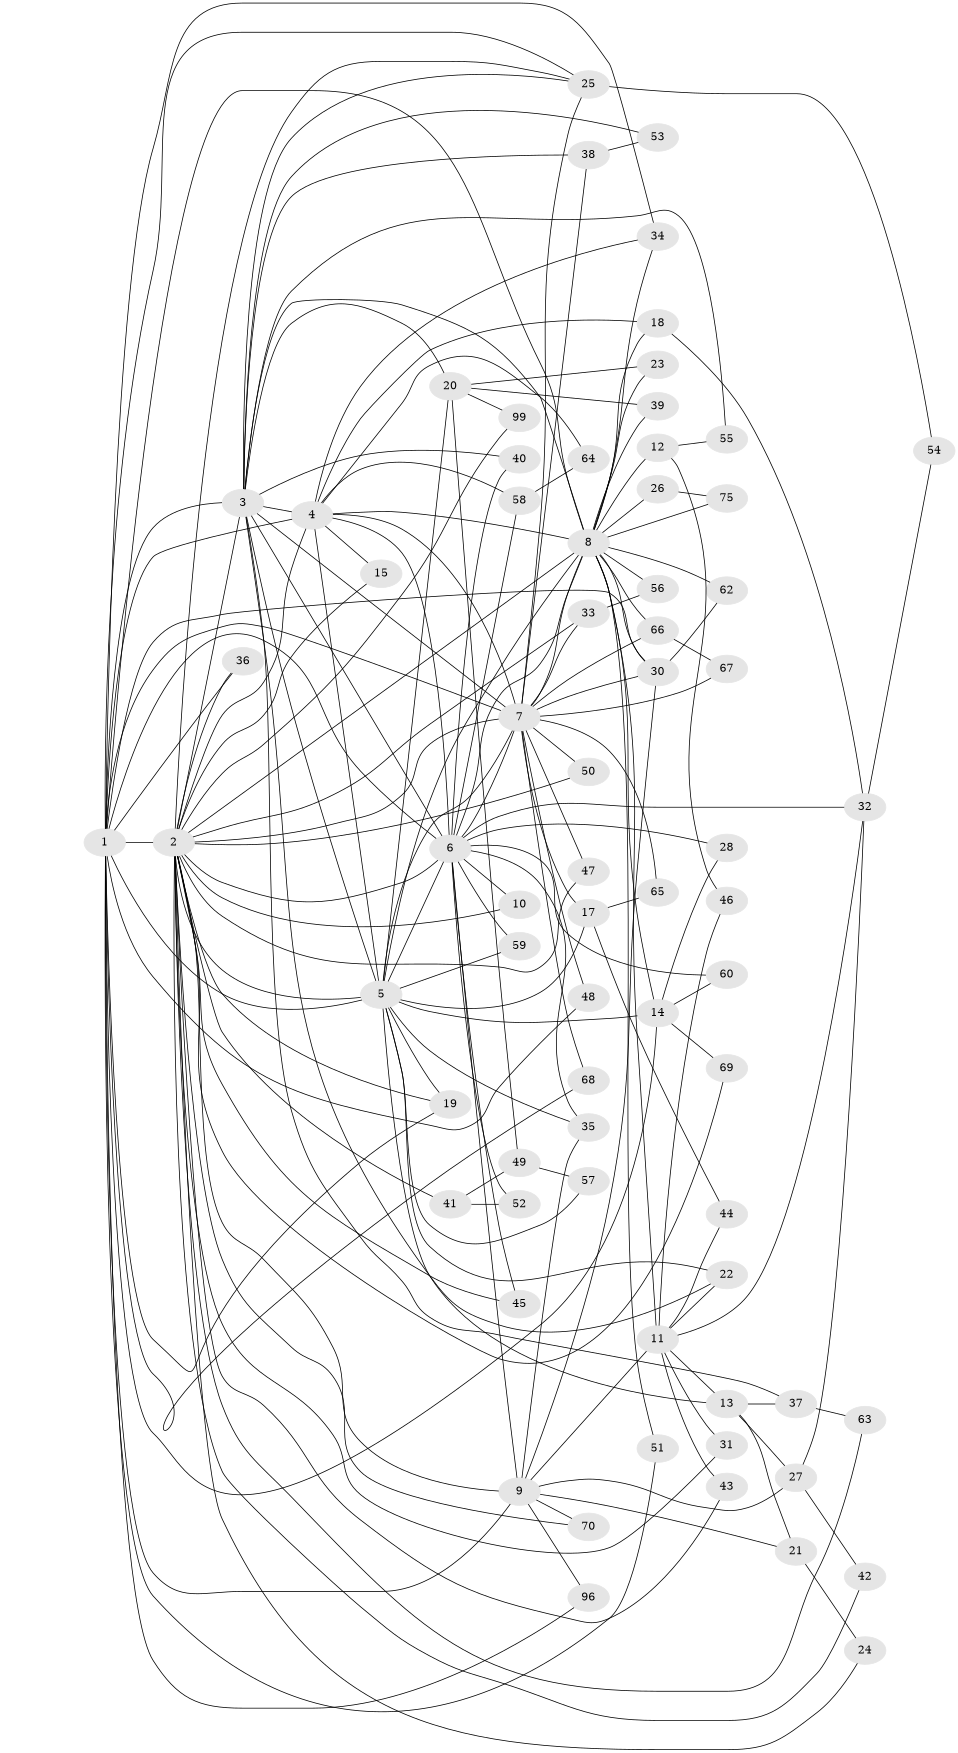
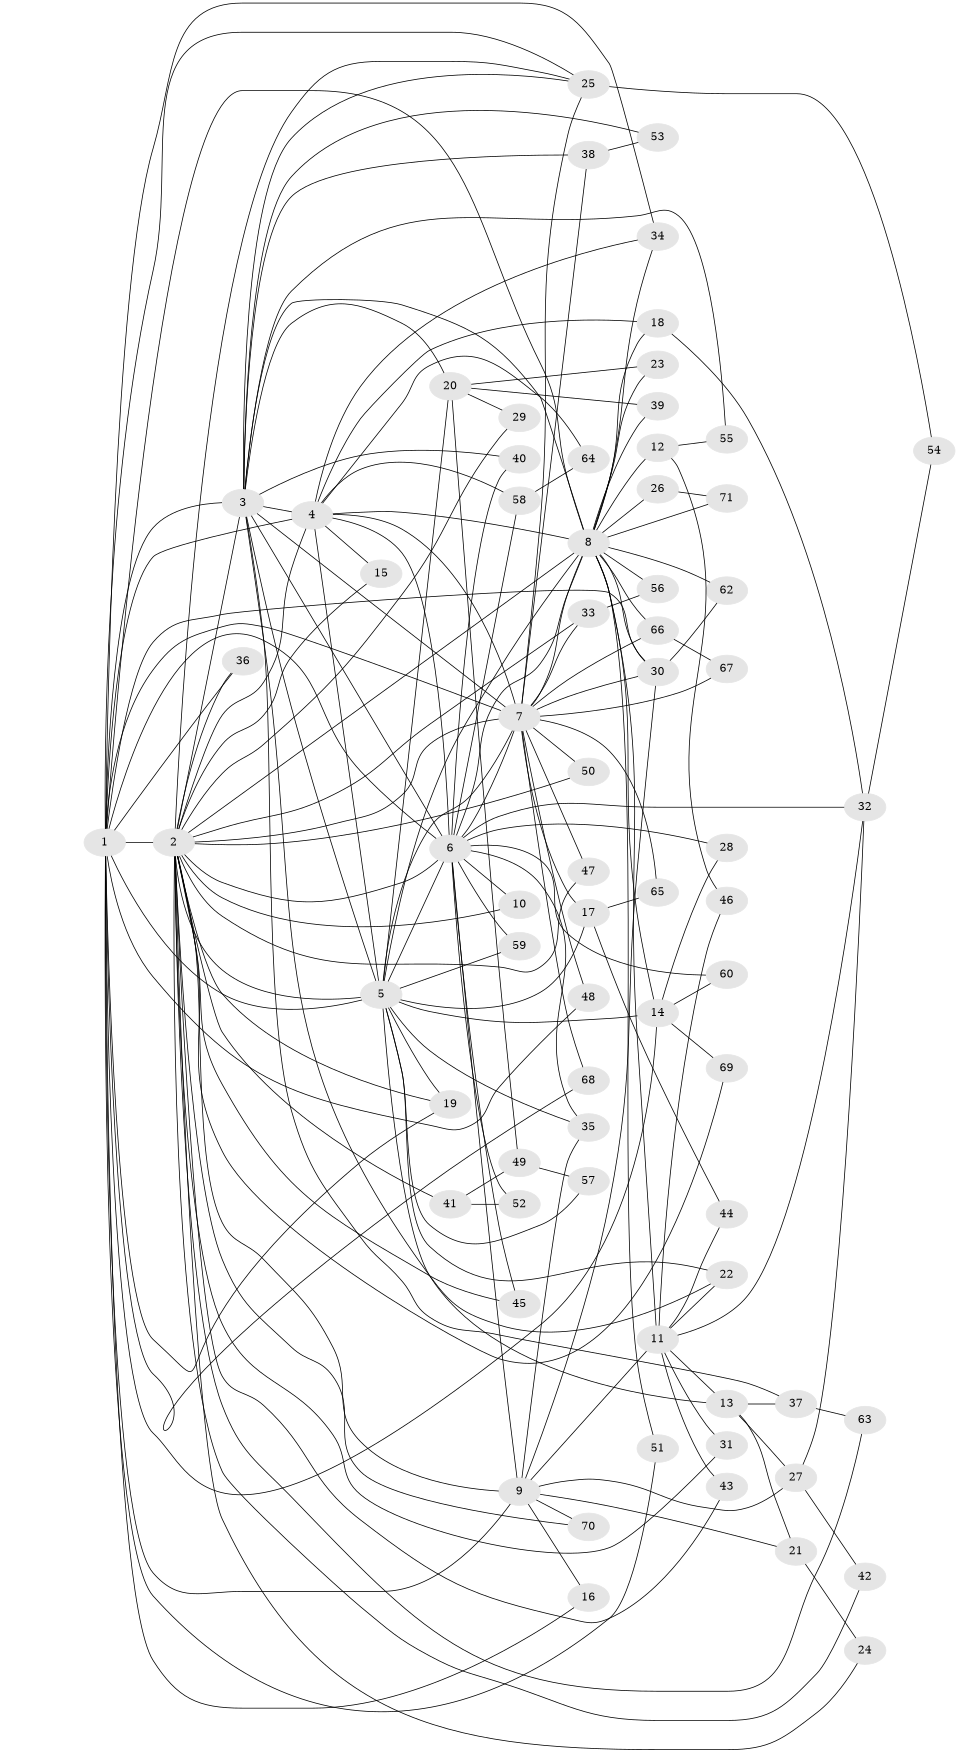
node "99": label "99" -> "29"
node "75": label "75" -> "71"
node "96": label "96" -> "16"
